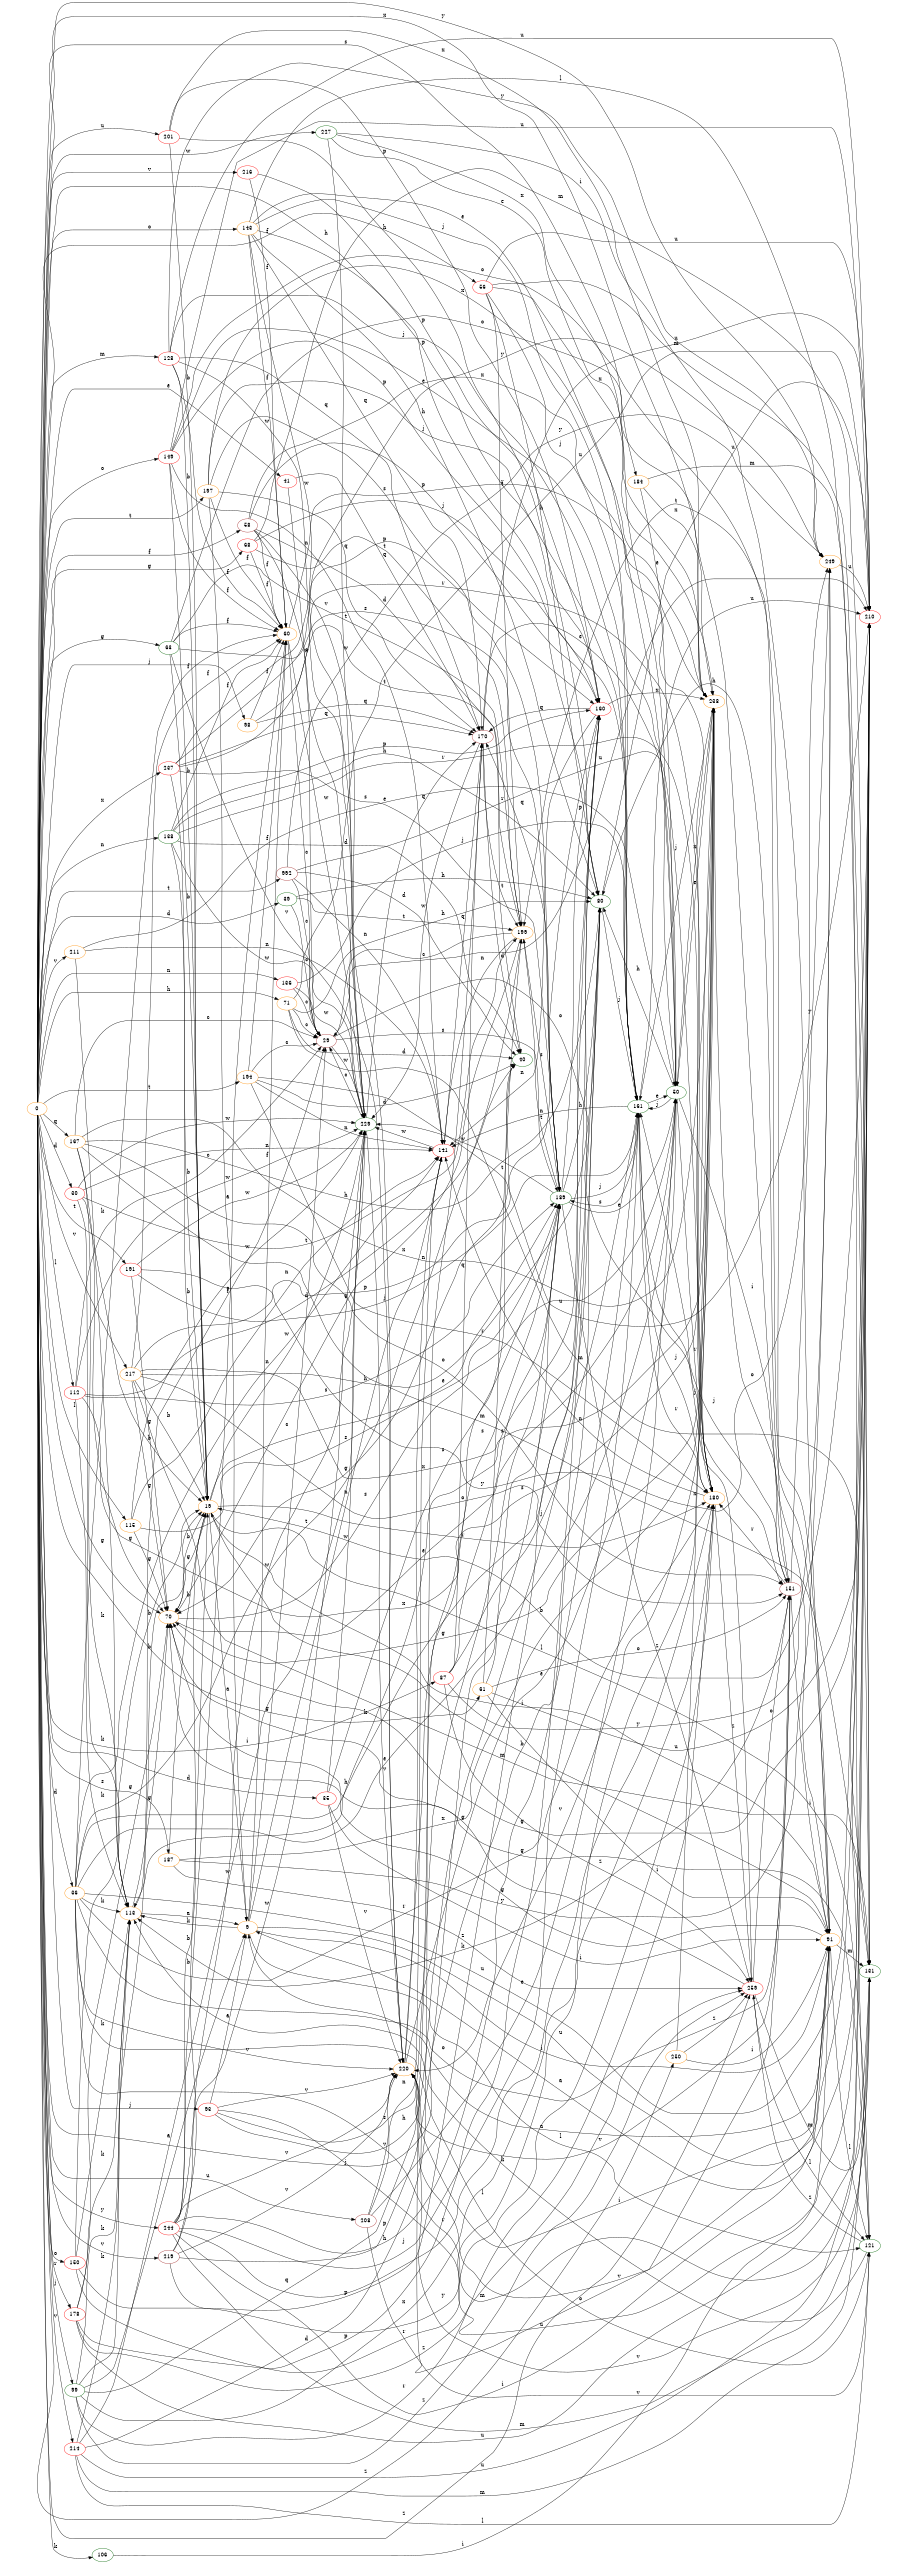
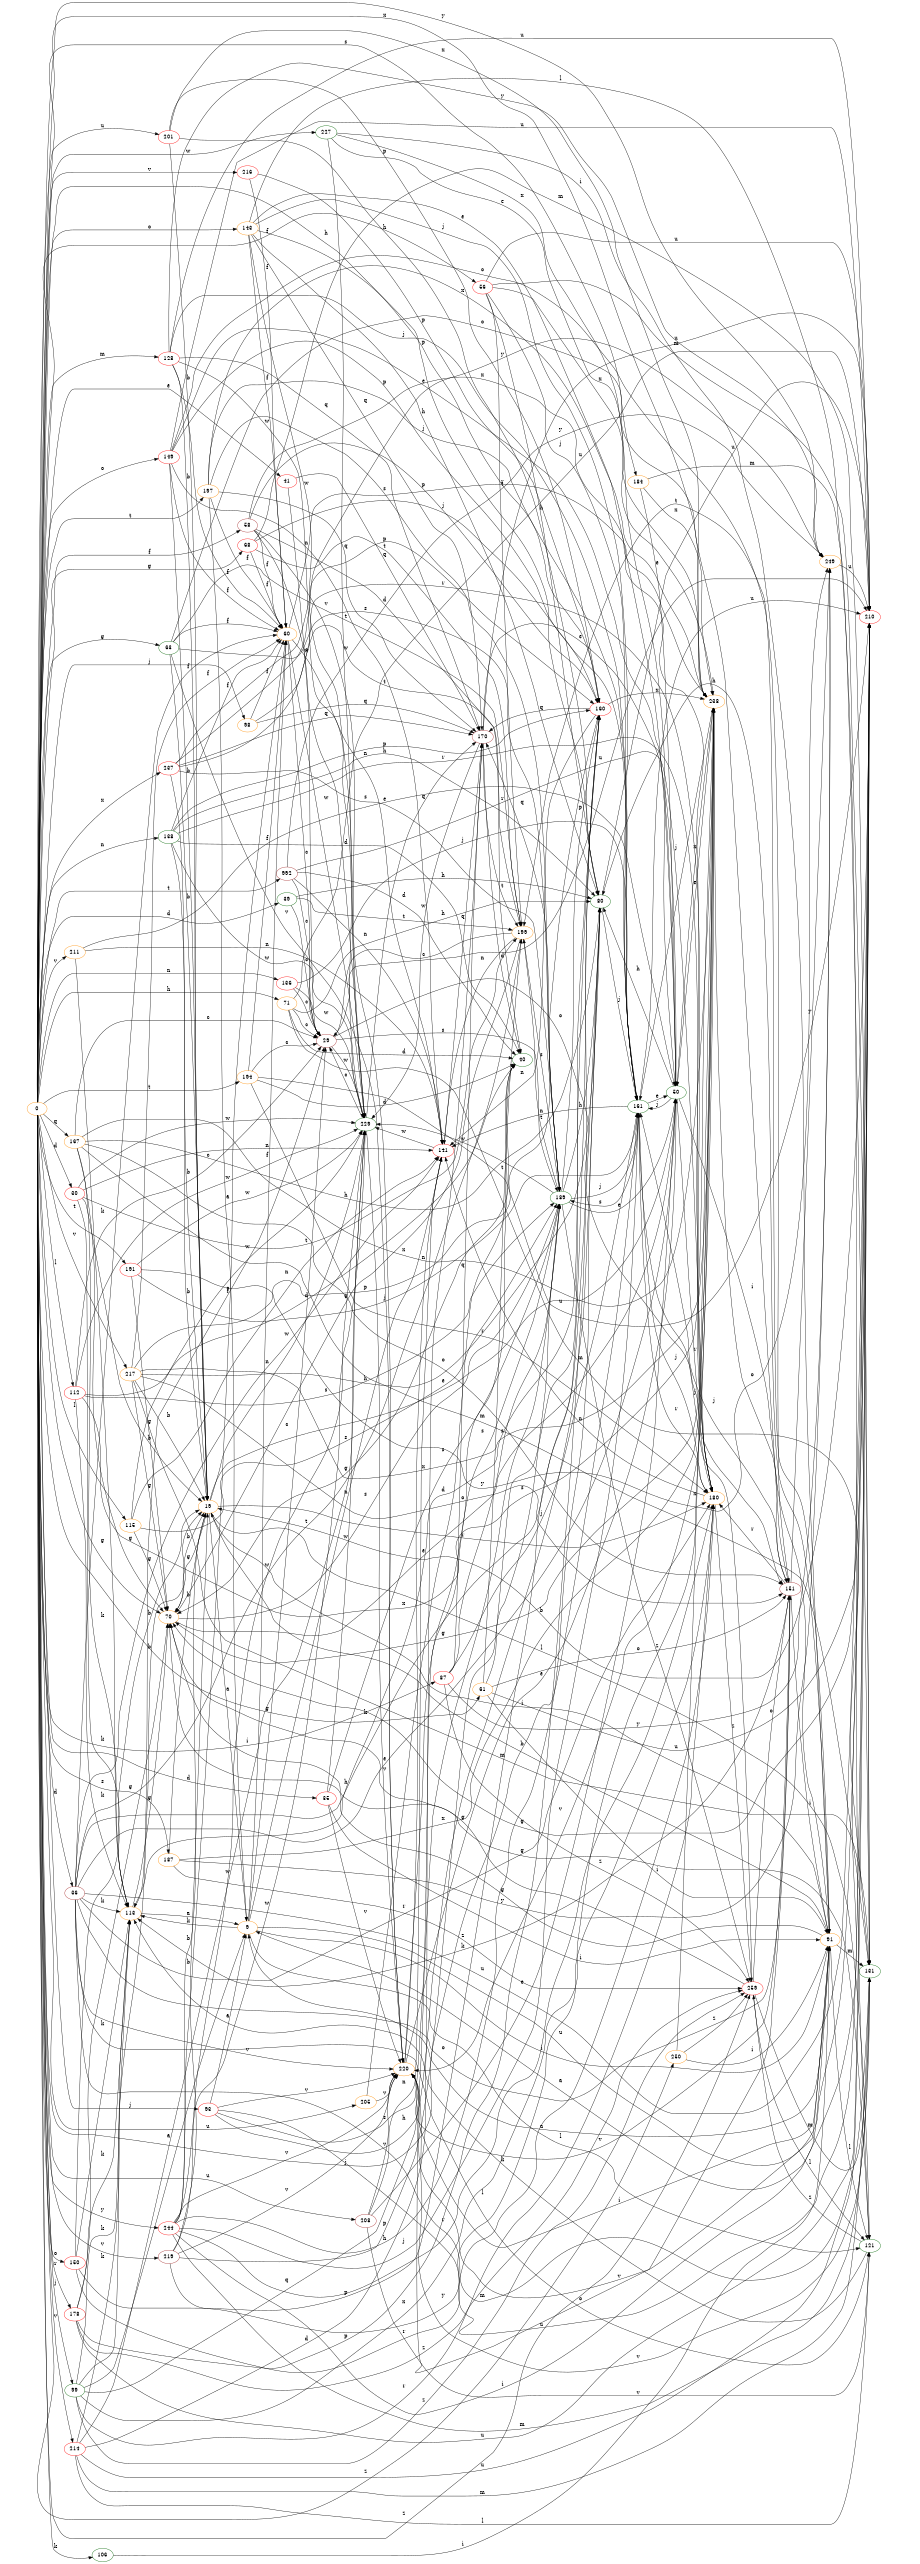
edge "194" -> "141": now "60" -> "141"
node "36": color darkorange -> brown
node "205": added
